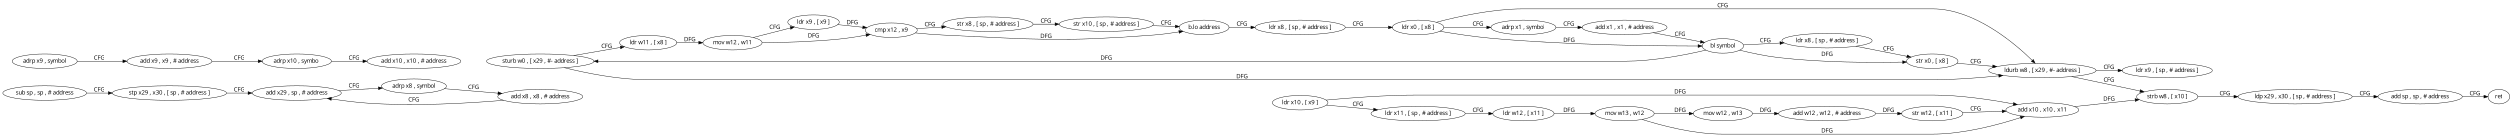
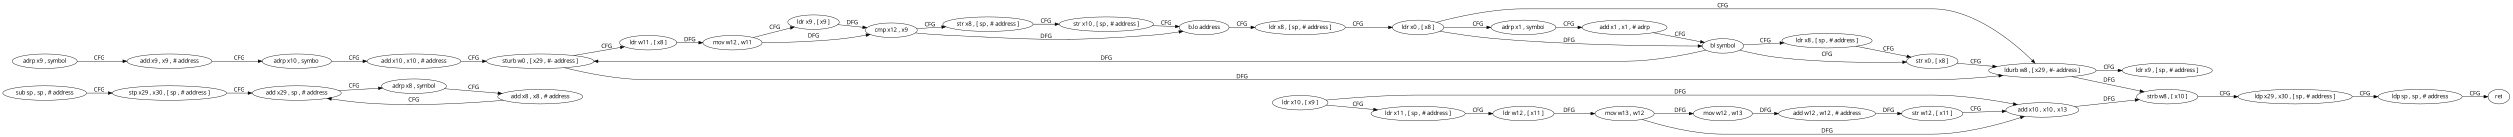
node "add x1 , x1 , # address": label "add x1 , x1 , # address" -> "add x1 , x1 , # adrp"
edge "bl symbol" -> "str x0 , [ x8 ]": label "DFG" -> "CFG"
edge "add x10 , x10 , # address" -> "sturb w0 , [ x29 , #- address ]": added, label "CFG"
edge "ldurb w8 , [ x29 , #- address ]" -> "strb w8 , [ x10 ]": label "CFG" -> "DFG"
node "add sp , sp , # address": label "add sp , sp , # address" -> "ldp sp , sp , # address"
node "add x10 , x10 , x11": label "add x10 , x10 , x11" -> "add x10 , x10 , x13"
